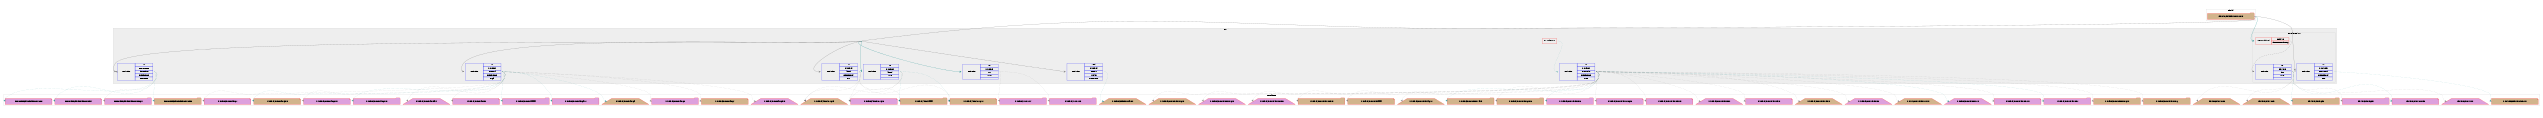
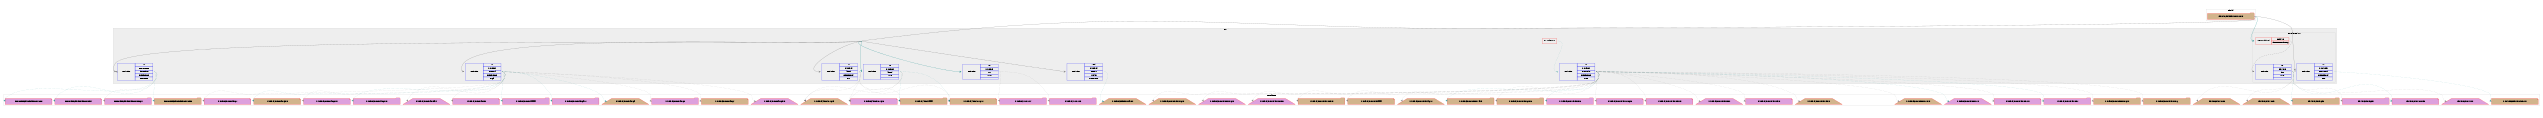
node "sys-devel/automake-1.15": removed
node "sys-sys/automake-1.14.1-r1": label "sys-sys/automake-1.14.1-r1" -> "sys-devel/automake-1.14.1-r1"
